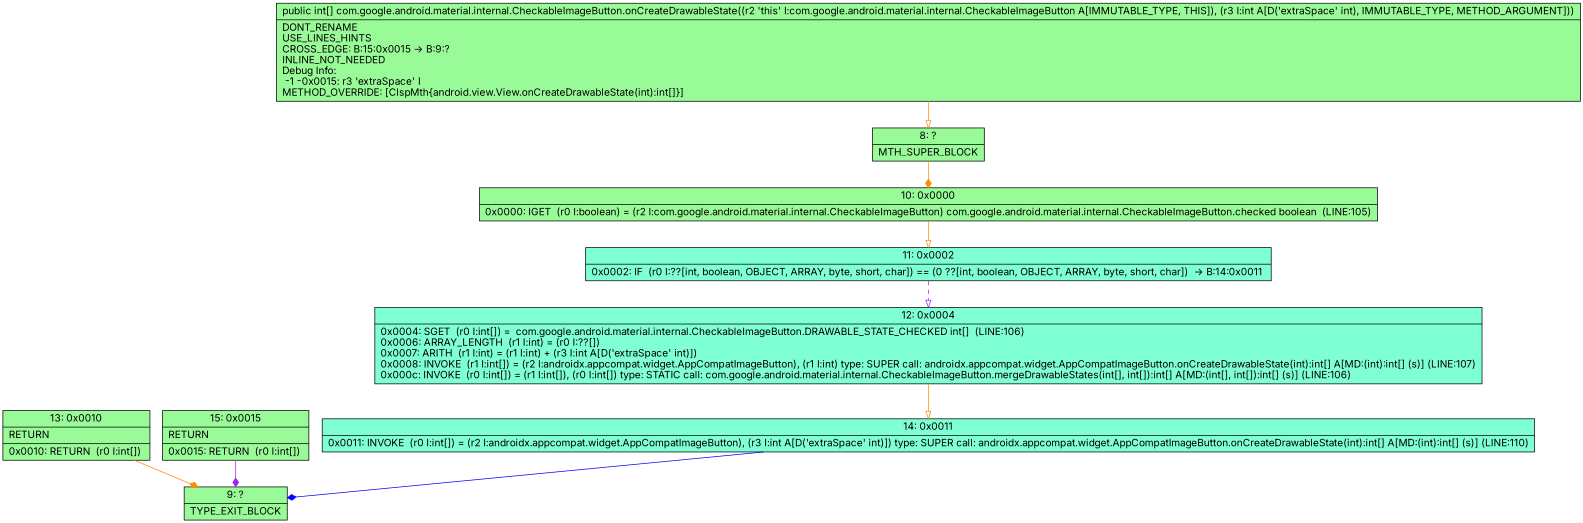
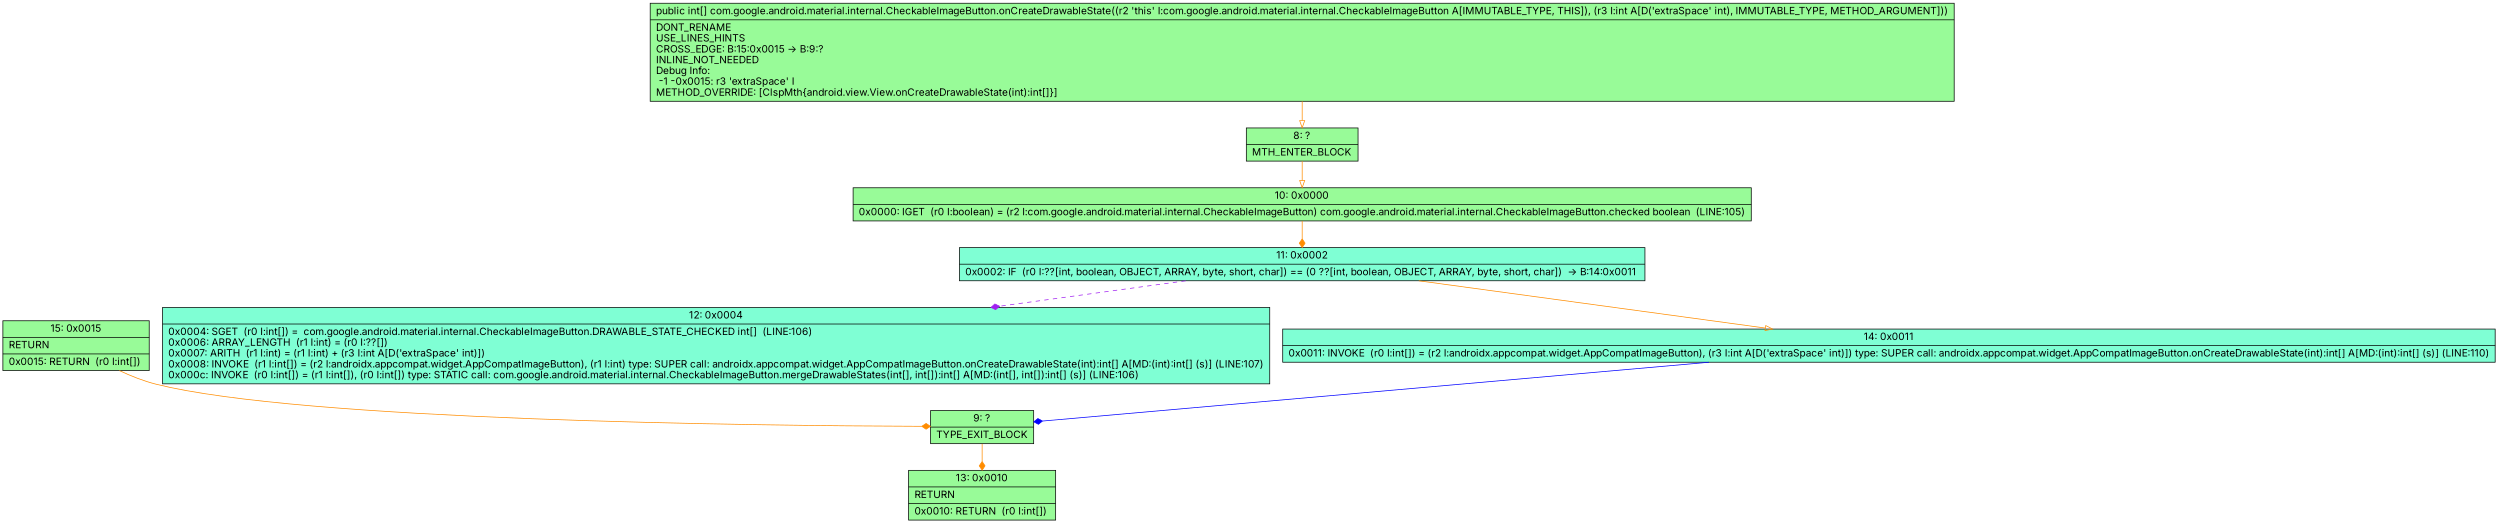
node "8: ?": text "MTH_SUPER_BLOCK" -> "MTH_ENTER_BLOCK"
edge "8: ?" -> "10: 0x0000": arrowhead diamond -> onormal
edge "10: 0x0000" -> "11: 0x0002": arrowhead onormal -> diamond
edge "11: 0x0002" -> "12: 0x0004": arrowhead onormal -> diamond
edge "12: 0x0004" -> "14: 0x0011": now "11: 0x0002" -> "14: 0x0011"
edge "15: 0x0015" -> "9: ?": color purple -> darkorange
edge "13: 0x0010" -> "9: ?": reversed
